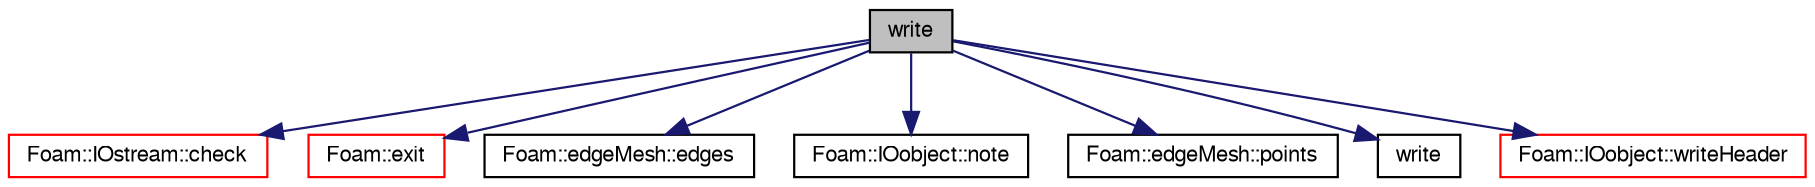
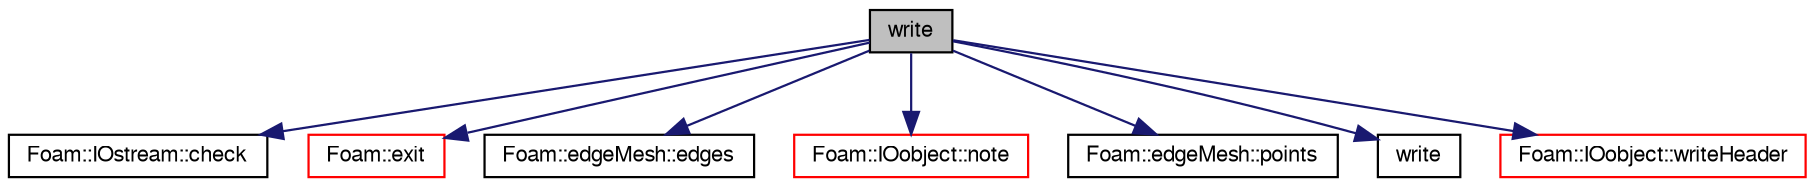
node "Foam::IOstream::check": color red -> black
node "Foam::IOobject::note": color black -> red
